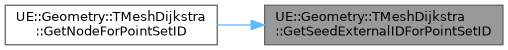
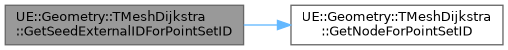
edge "UE::Geometry::TMeshDijkstra ::GetNodeForPointSetID" -> "UE::Geometry::TMeshDijkstra ::GetSeedExternalIDForPointSetID": reversed
